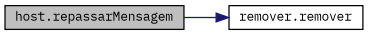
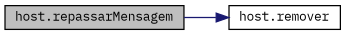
node "remover.remover": label "remover.remover" -> "host.remover"
